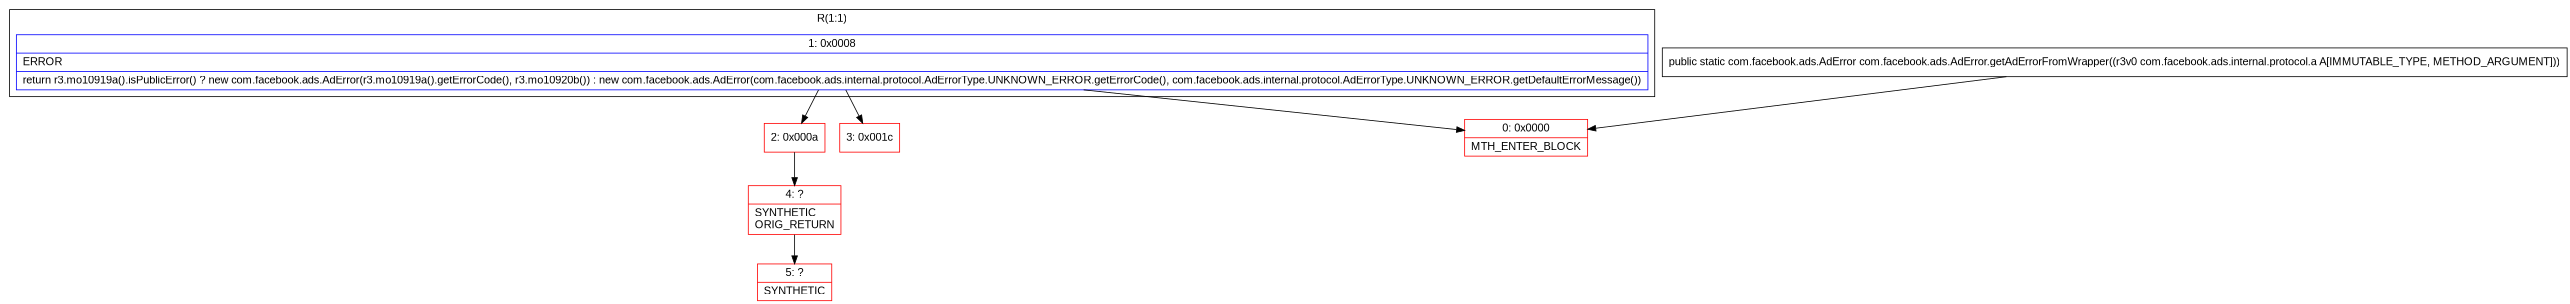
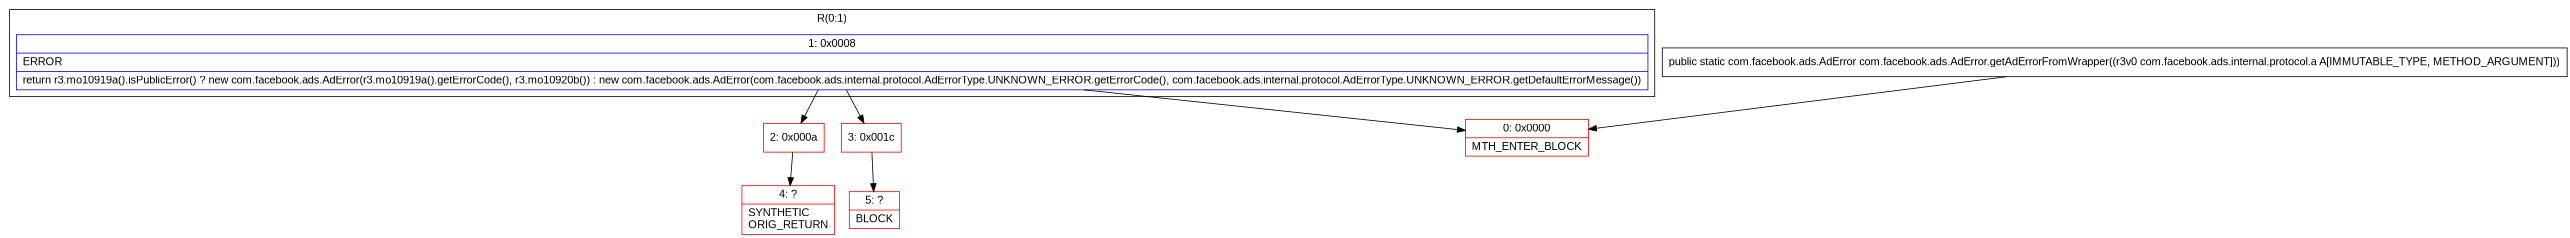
cluster "R(1:1)": label "R(1:1)" -> "R(0:1)"
edge "4: ?" -> "5: ?": now "3: 0x001c" -> "5: ?"
node "5: ?": text "SYNTHETIC" -> "BLOCK"
